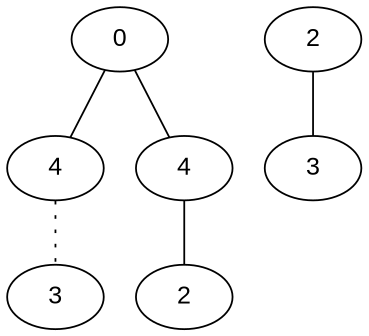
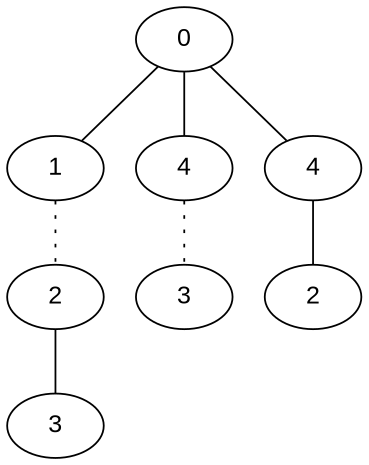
node "1": added
